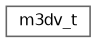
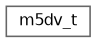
node "m3dv_t": label "m3dv_t" -> "m5dv_t"
